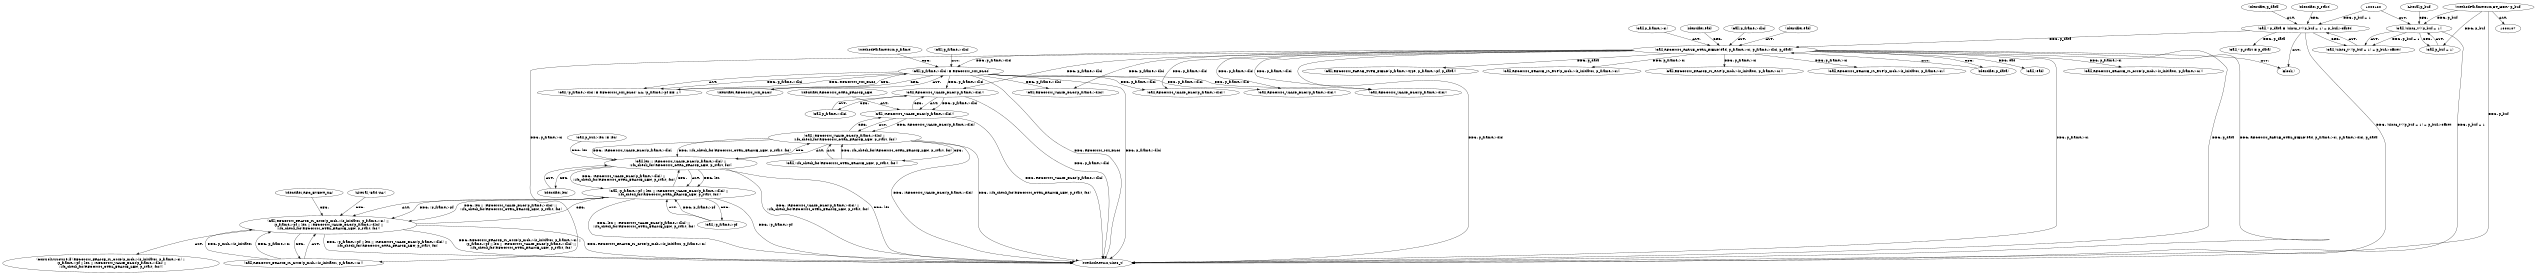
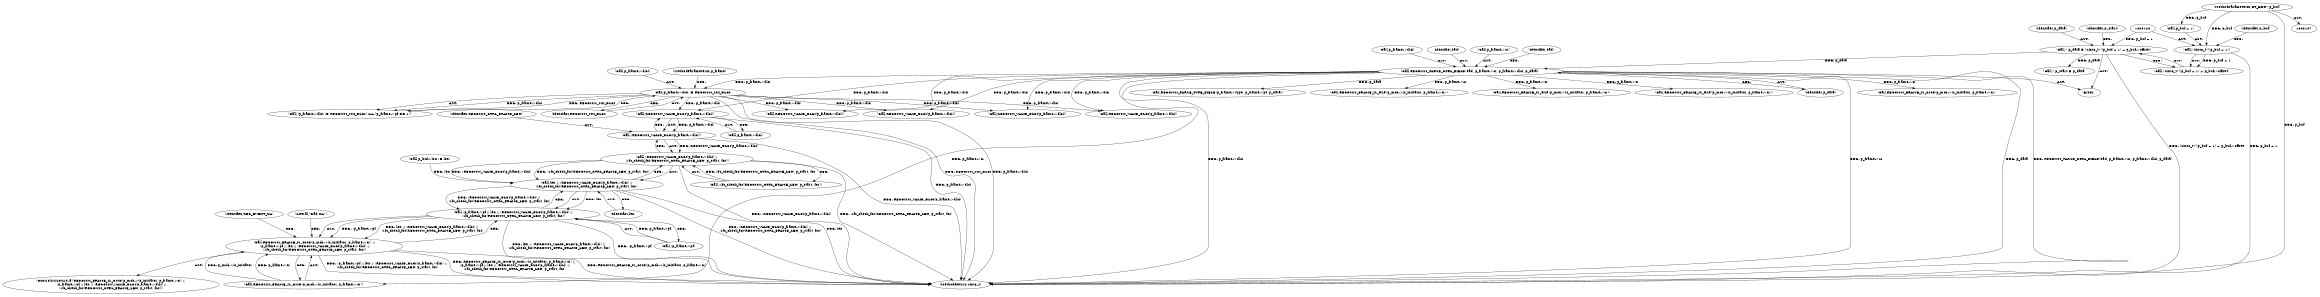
node "(Literal,p_buf)": label "(Literal,p_buf)" -> "(Identifier,p_buf)"
edge "(Call,(uint8_t*)(p_buf + 1))" -> "(Call,p_buf + 1)": removed, label "CFG:"
node "(Call,!ead)": removed
